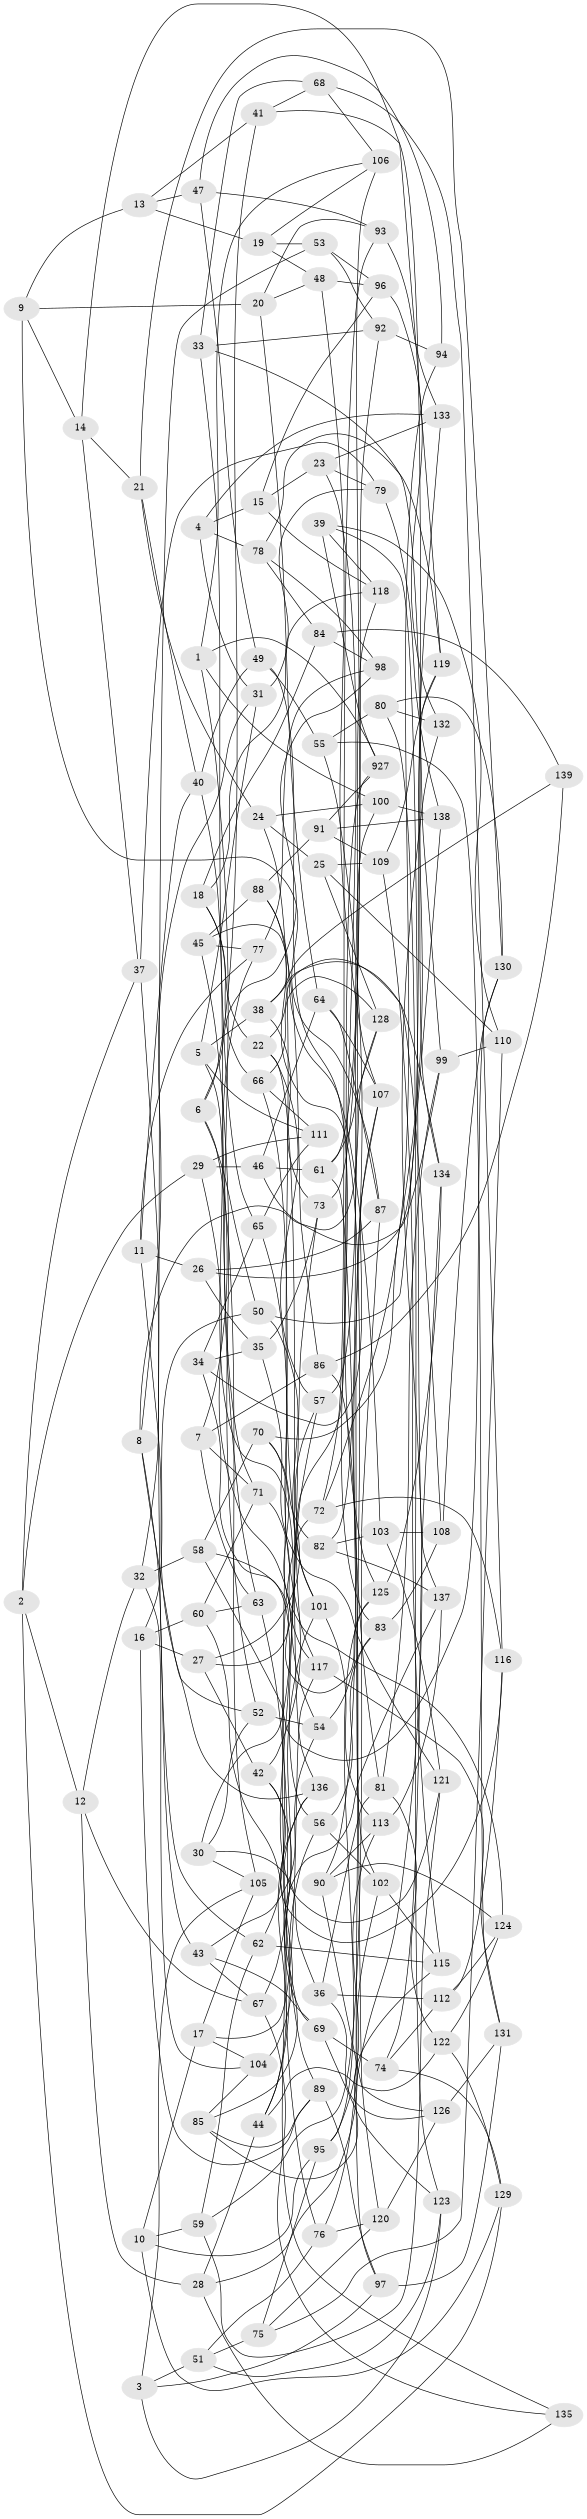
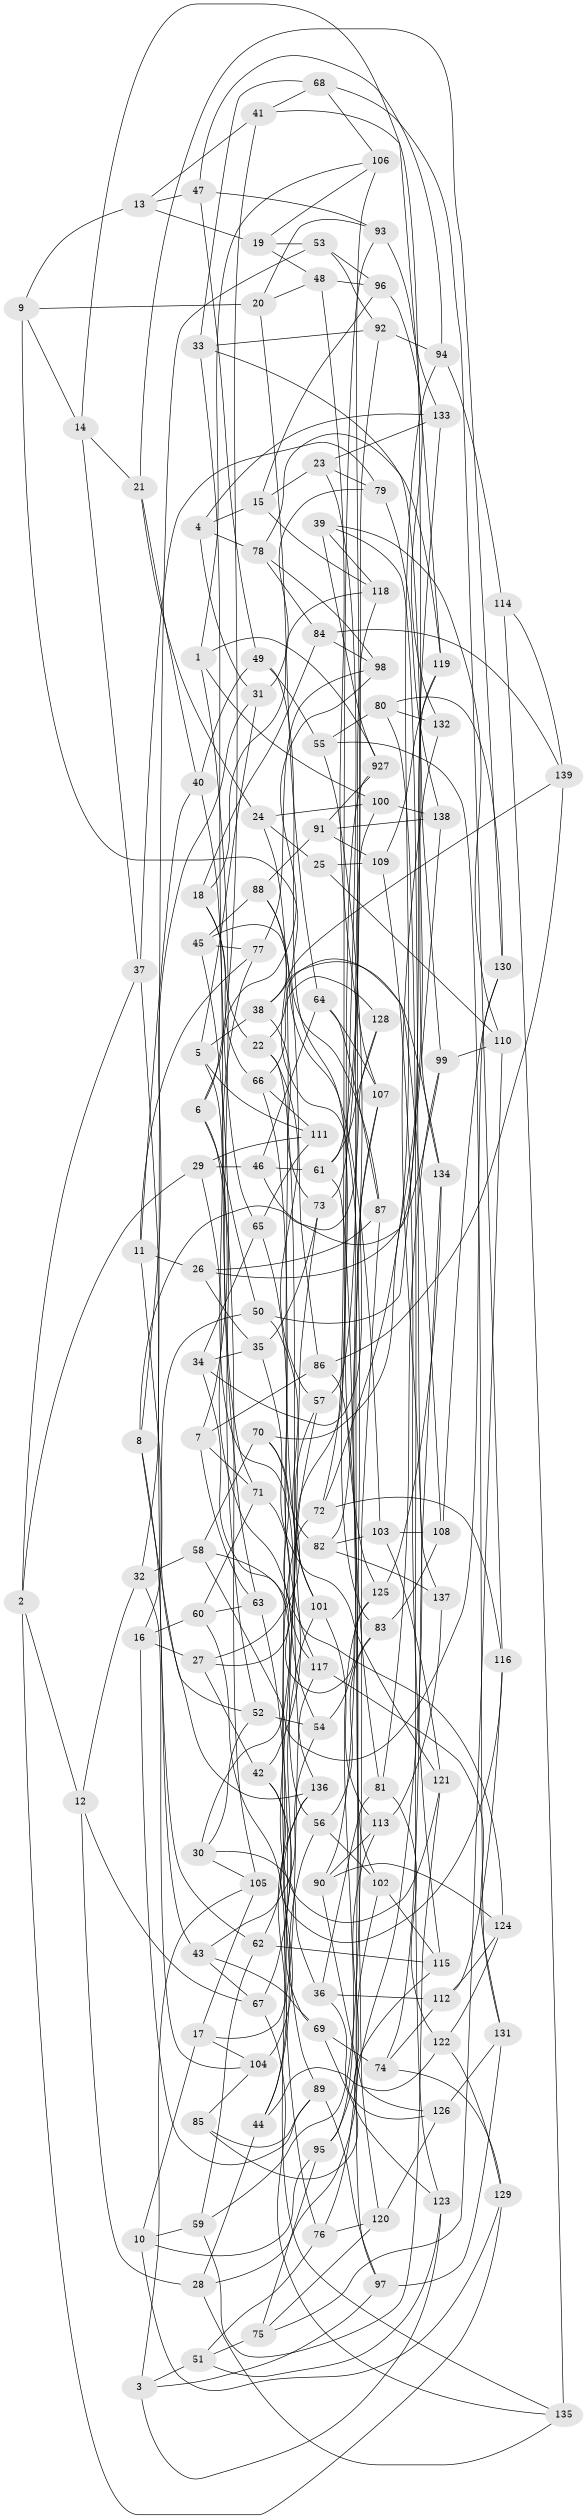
node "114": added
edge "25" -- "128": removed
edge "137" -- "85": removed
